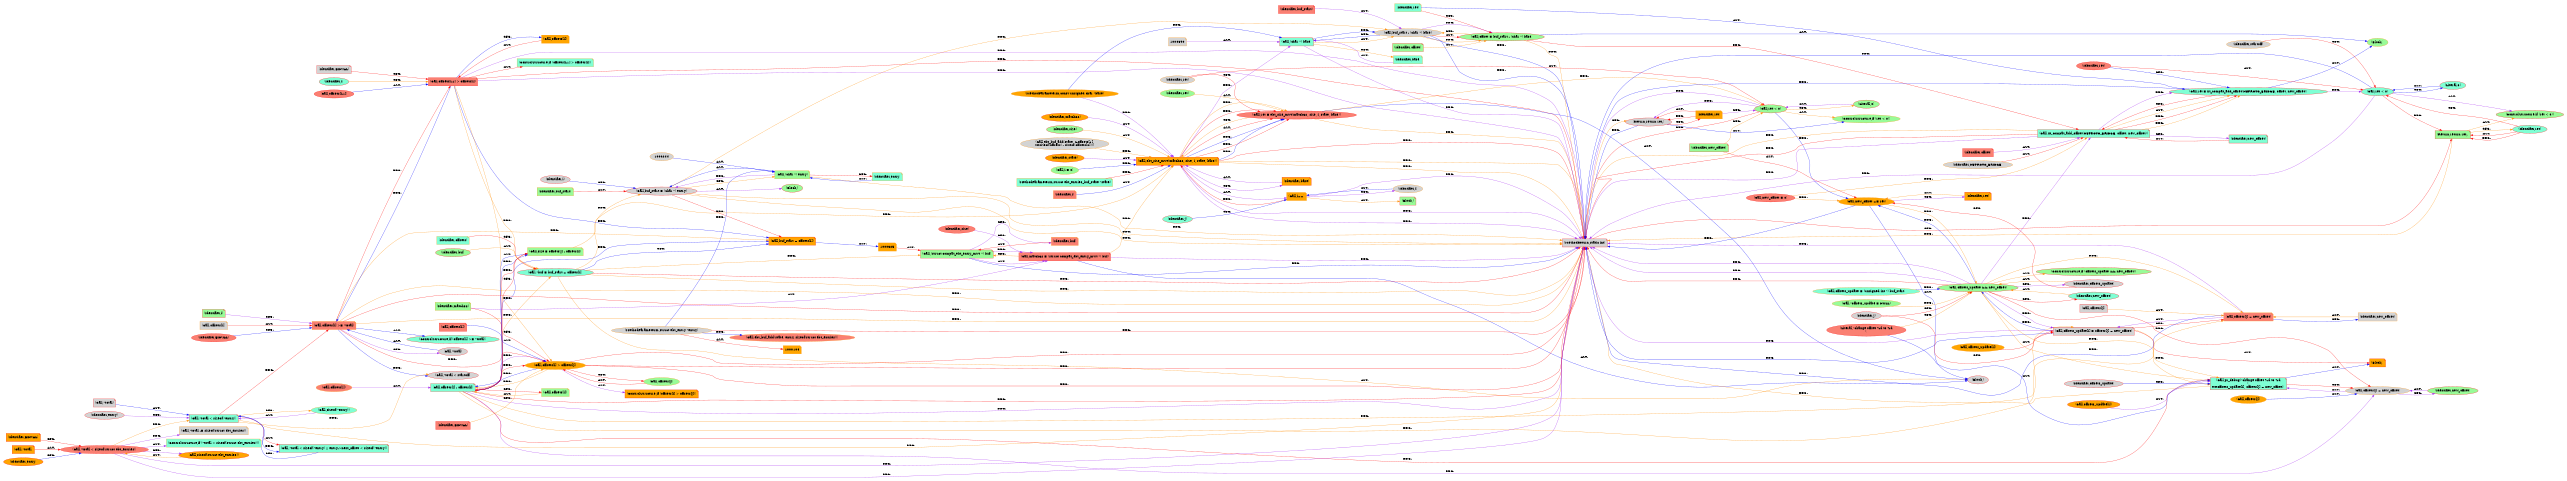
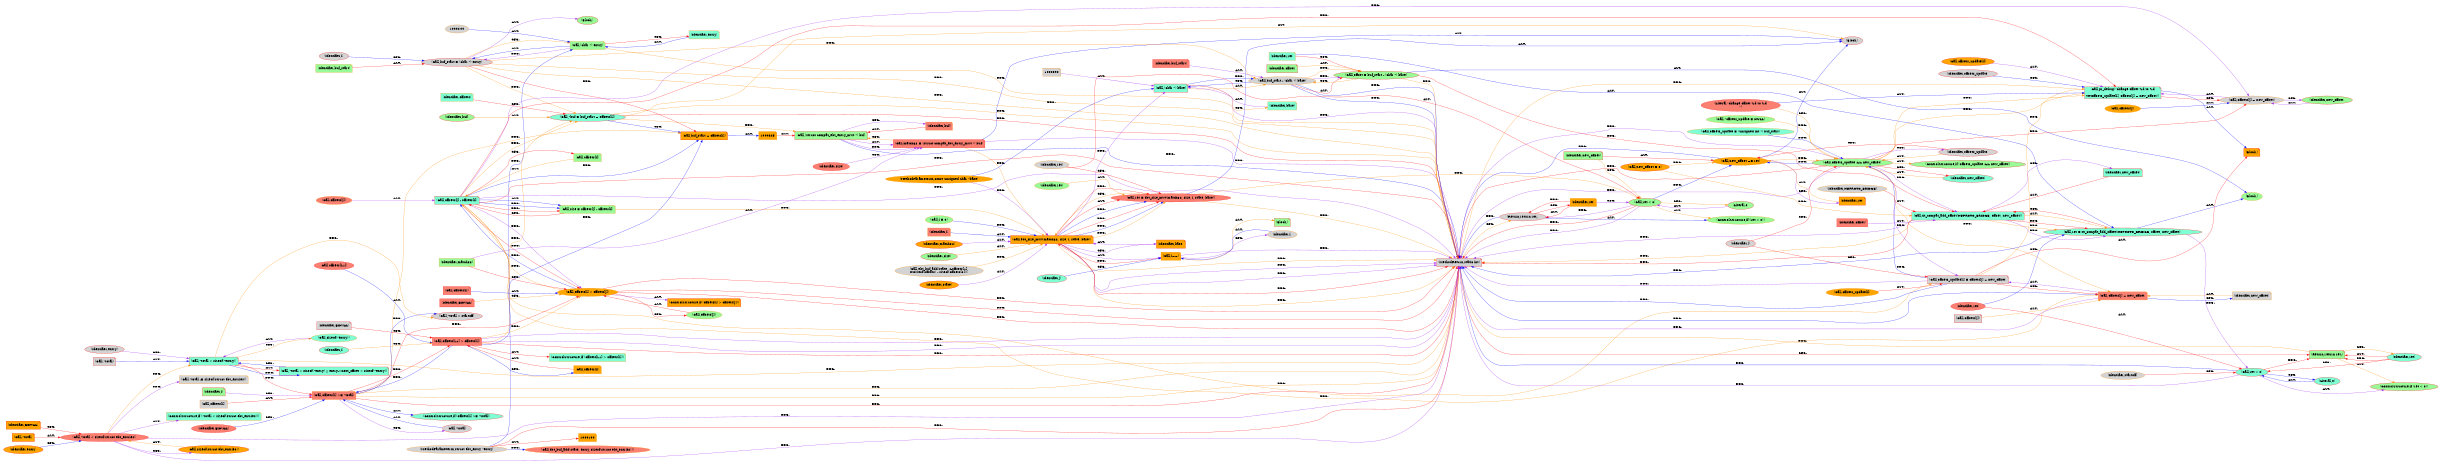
node "(MethodParameterIn,struct ebt_entries_buf_state *state)": removed
node "(Call,new_offset = 0)": fillcolor salmon -> orange
edge "(Call,*buf = buf_start + offsets[i])" -> "(Call,buf_start = (char *) entry)": reversed
